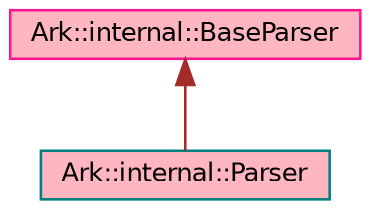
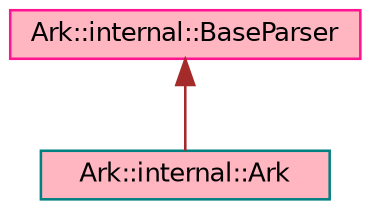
node "Ark::internal::Parser": label "Ark::internal::Parser" -> "Ark::internal::Ark"
